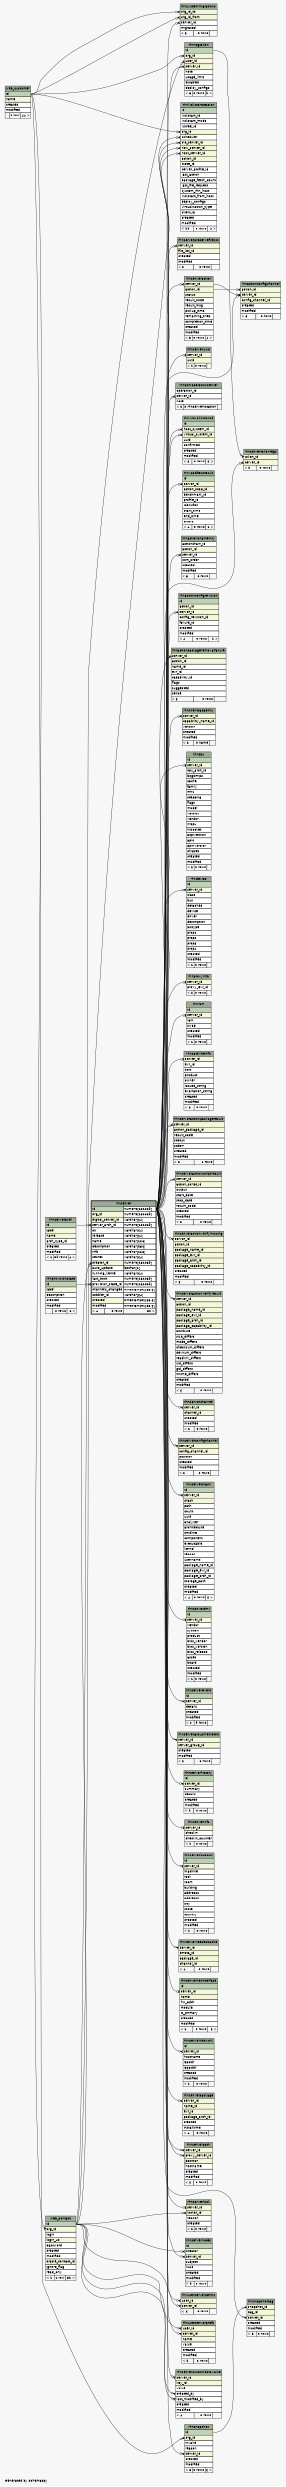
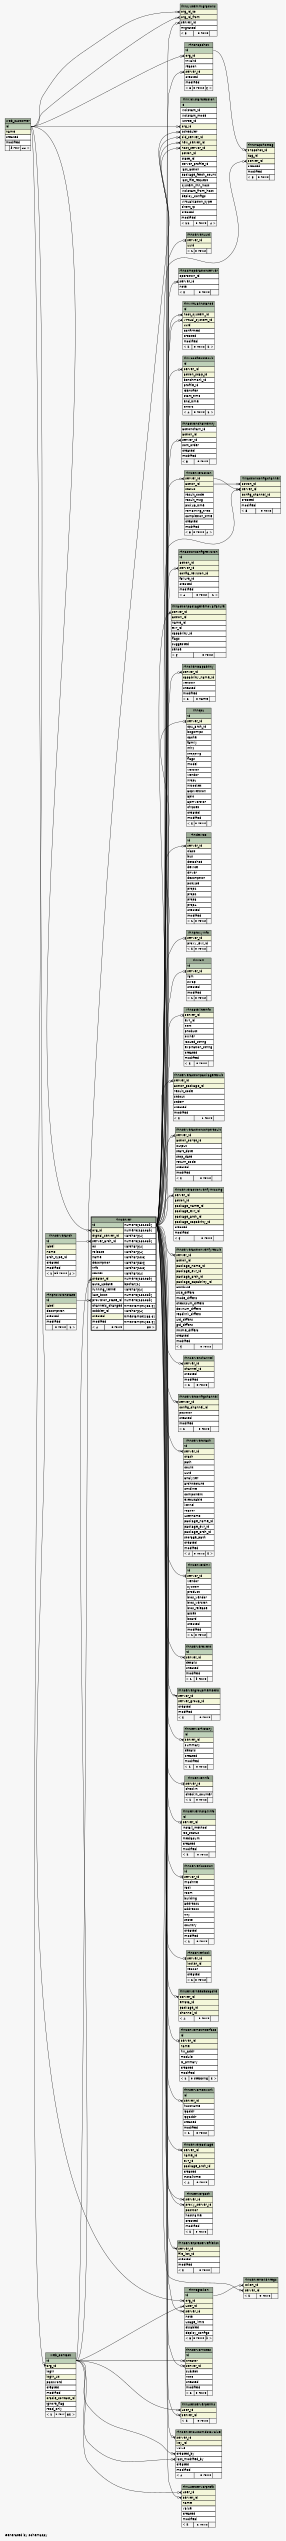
node "web_customer": text "1 row" -> "9 row"
node "rhnssmoperationserver": text "0 rhnserverlocation" -> "0 rows"
edge "web_customer" -> "rhnserver": added
node "rhnserverinstallinfo": added
node "rhnservernetinterface": text "0 rows" -> "0 stepping"
edge "web_contact" -> "rhnserverlock": removed
